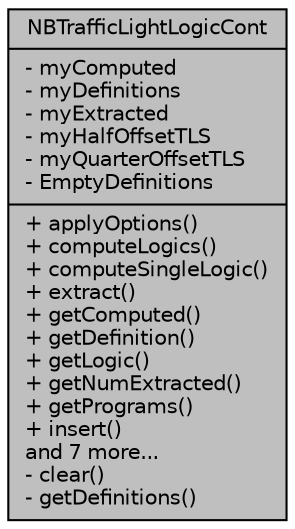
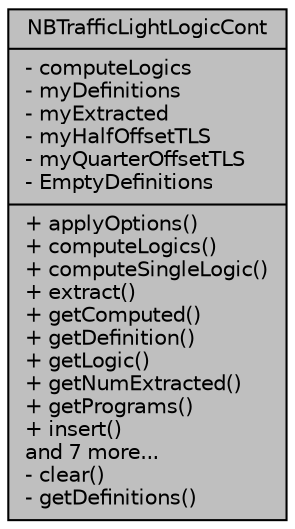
node "NBTrafficLightLogicCont": text "- myComputed" -> "- computeLogics"
